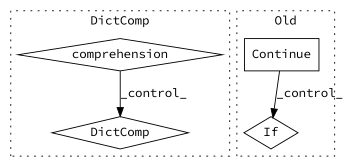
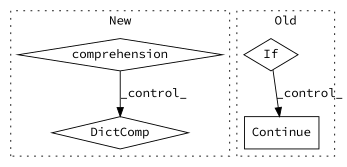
cluster "DictComp": label "DictComp" -> "New"
edge "Continue" -> "If": reversed
